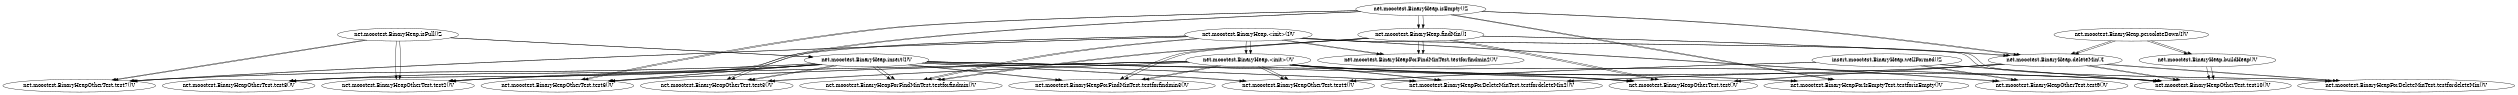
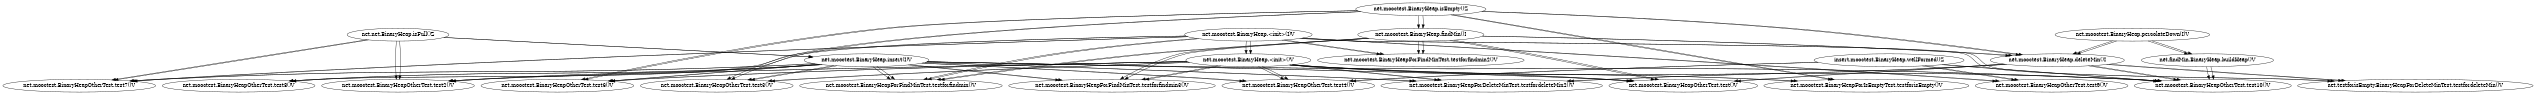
node "net.mooctest.BinaryHeap.isFull()Z": label "net.mooctest.BinaryHeap.isFull()Z" -> "net.net.BinaryHeap.isFull()Z"
node "net.mooctest.BinaryHeap.buildHeap()V": label "net.mooctest.BinaryHeap.buildHeap()V" -> "net.findMin.BinaryHeap.buildHeap()V"
node "net.mooctest.BinaryHeapForDeleteMinTest.testfordeleteMin()V": label "net.mooctest.BinaryHeapForDeleteMinTest.testfordeleteMin()V" -> "net.testforisEmpty.BinaryHeapForDeleteMinTest.testfordeleteMin()V"
